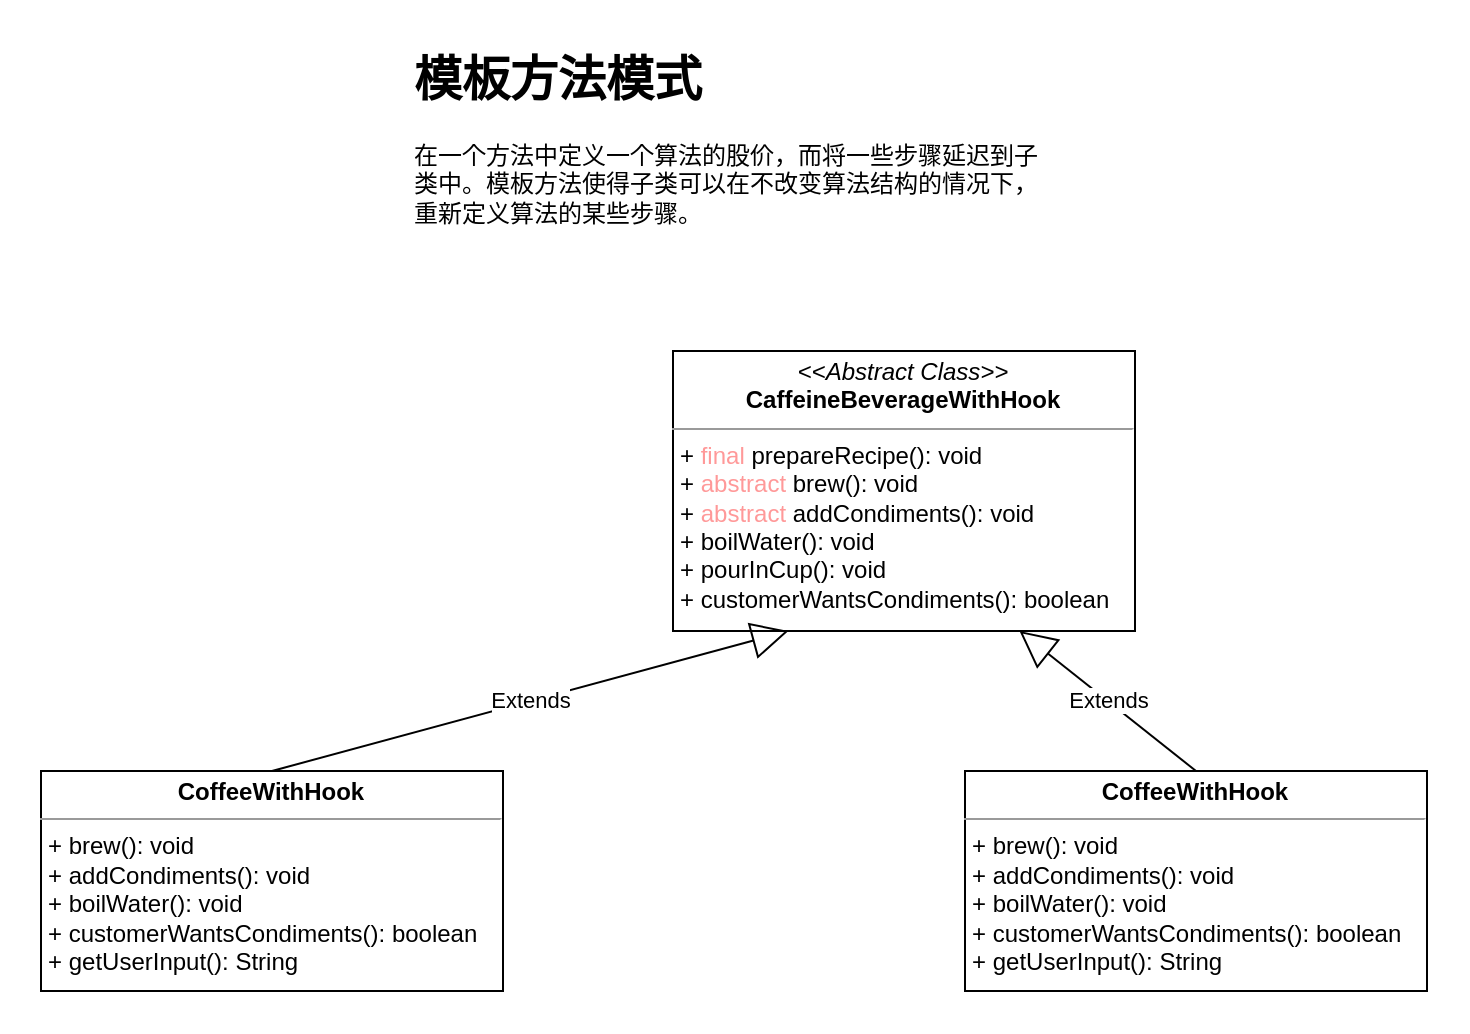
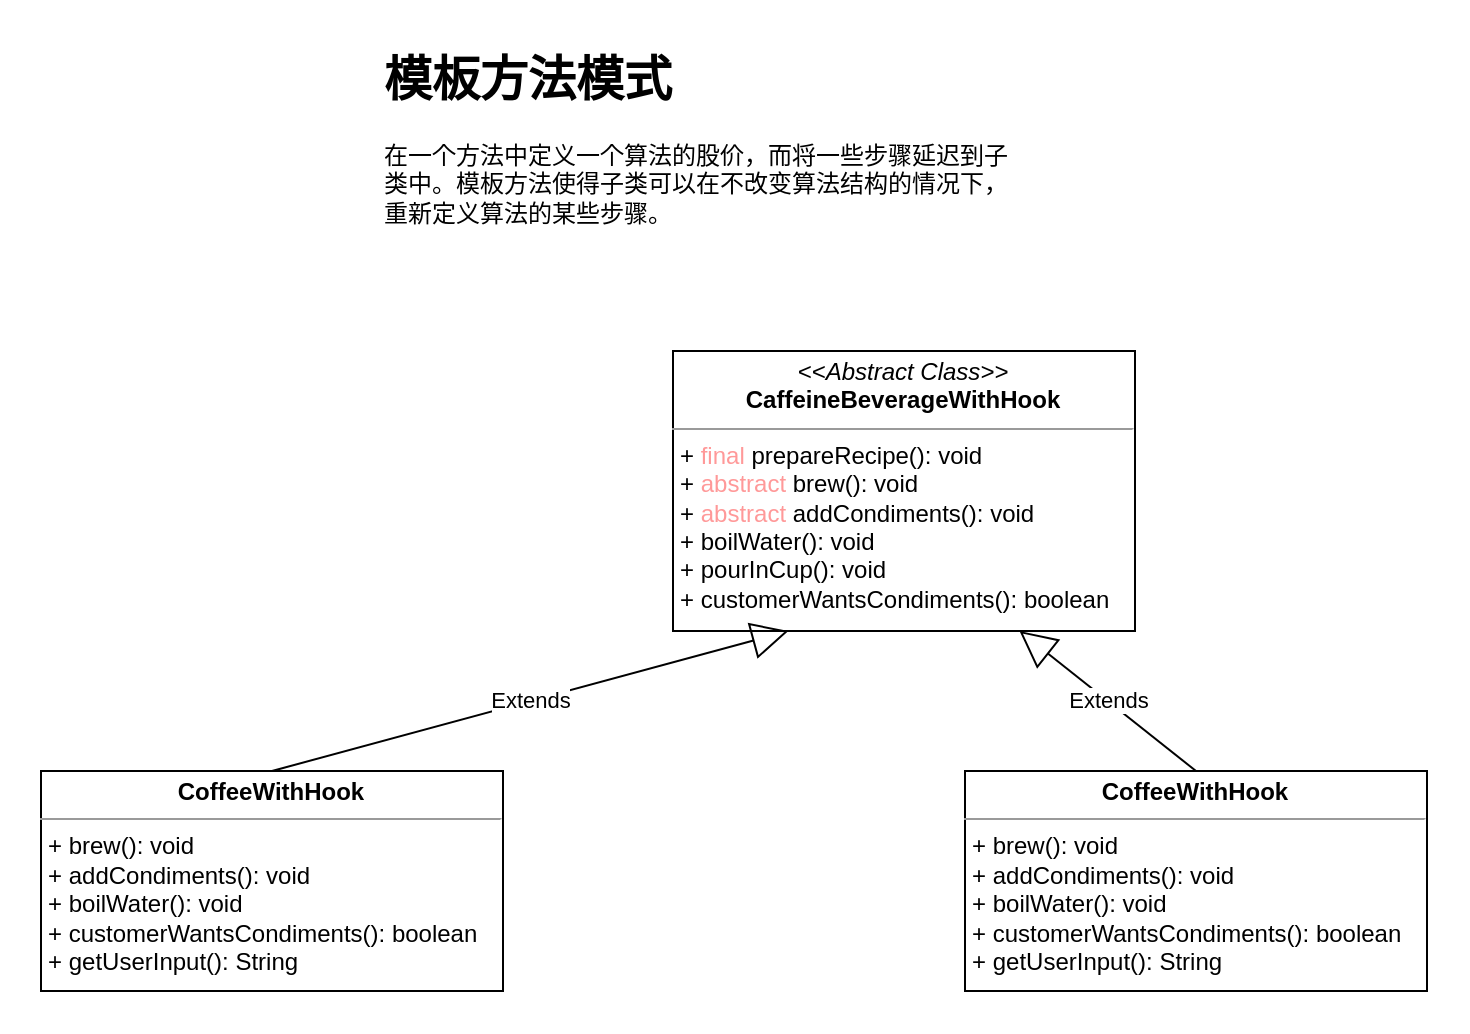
node "模板方法模式在一个方法中定义一个算法的股价，而将一些步骤延迟到子类中。模板方法使得子类可以在不改变算法结构的情况下，重新定义算法的某些步骤。": moved (735, 161) -> (705, 161)
